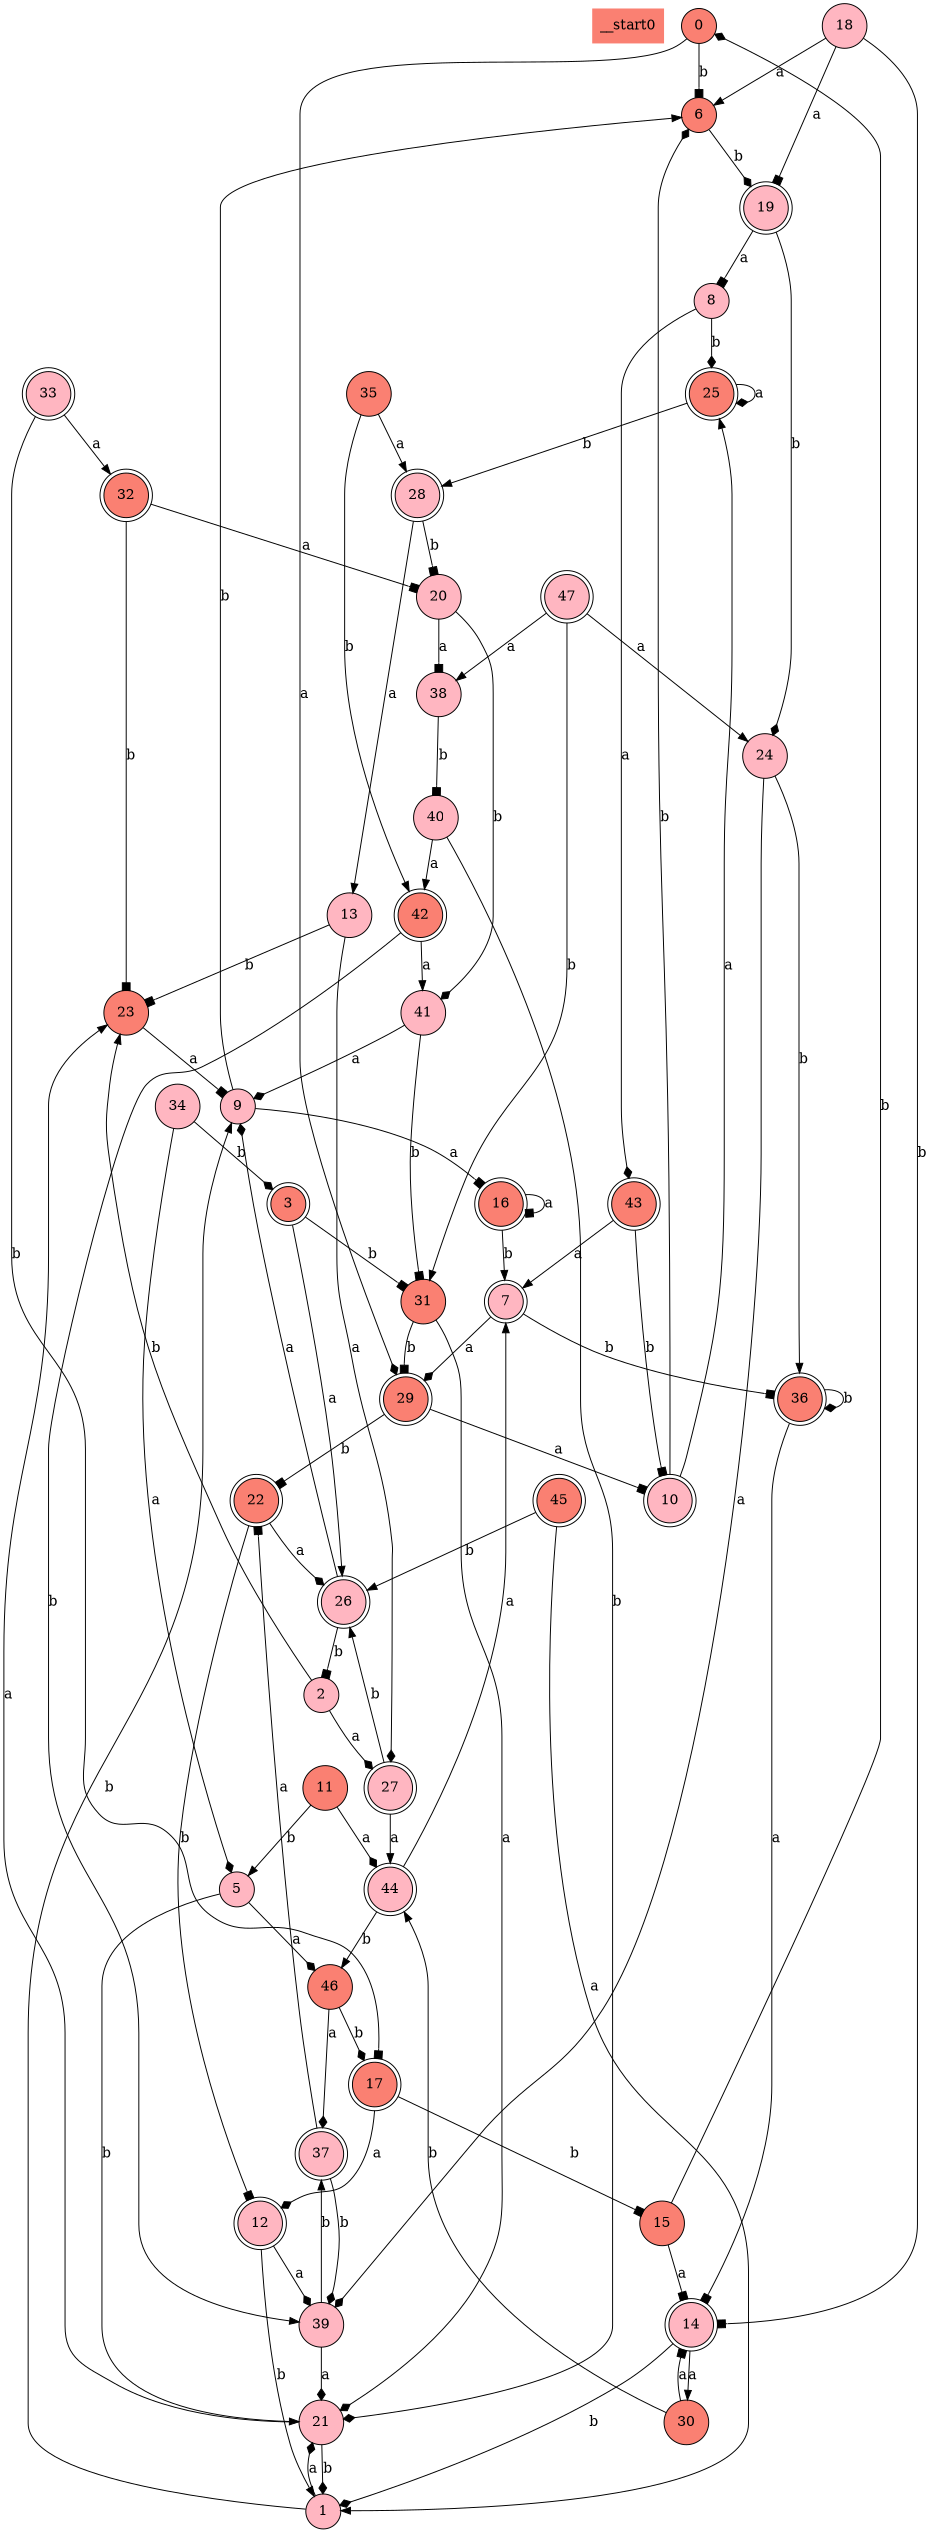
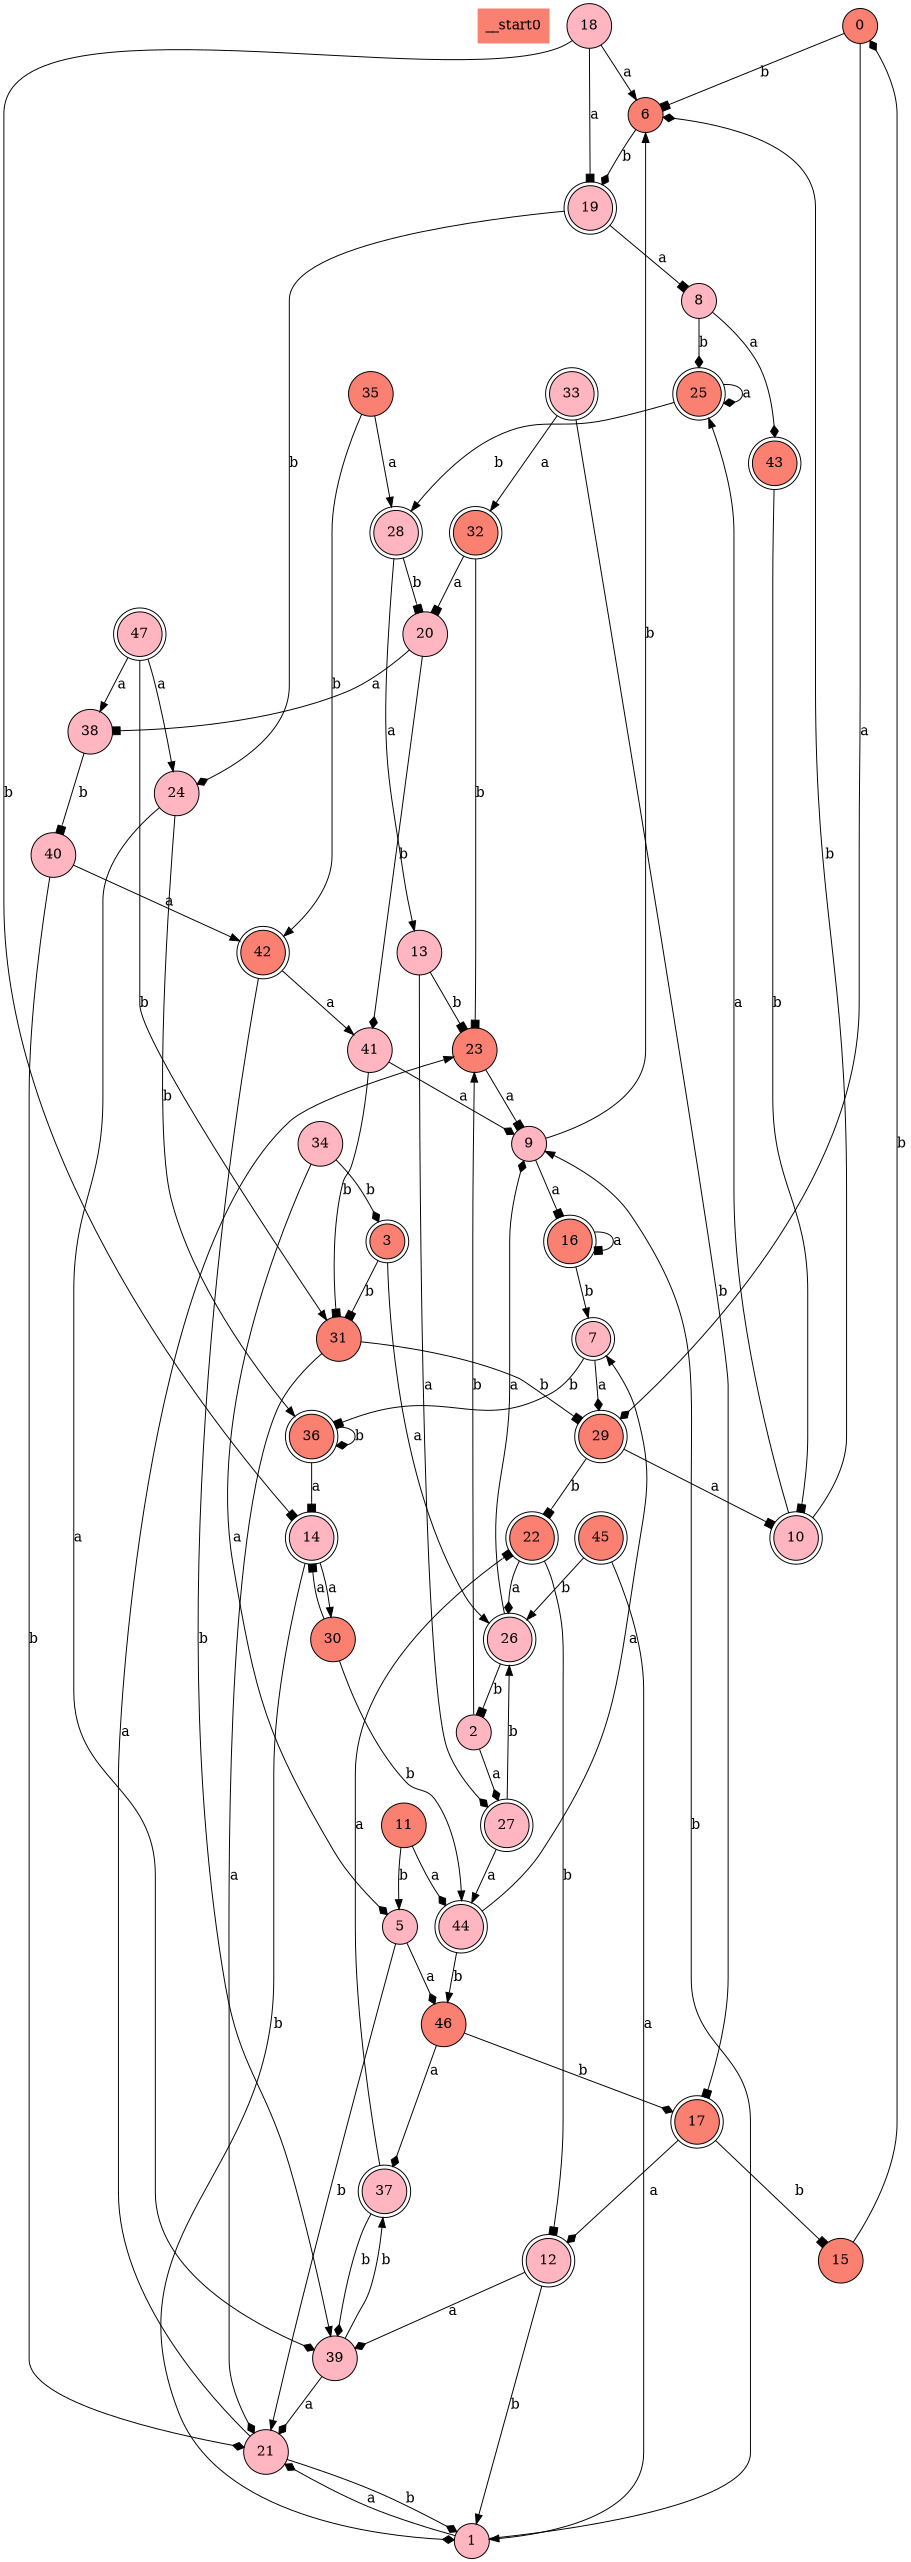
edge "43" -> "7": removed, label "a"
edge "15" -> "14": removed, label "a"
